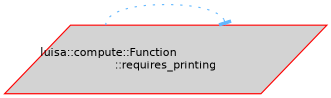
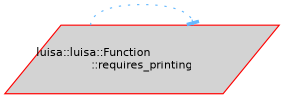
node "luisa::compute::Function ::requires_printing": label "luisa::compute::Function ::requires_printing" -> "luisa::luisa::Function ::requires_printing"
